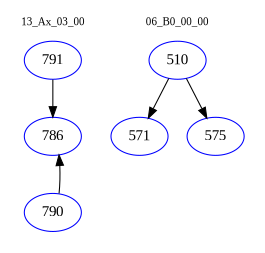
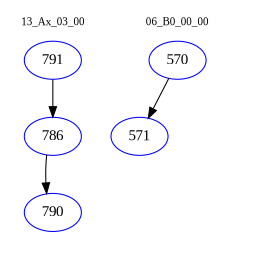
node "510": label "510" -> "570"
node "575": removed
edge "790" -> "786": reversed
